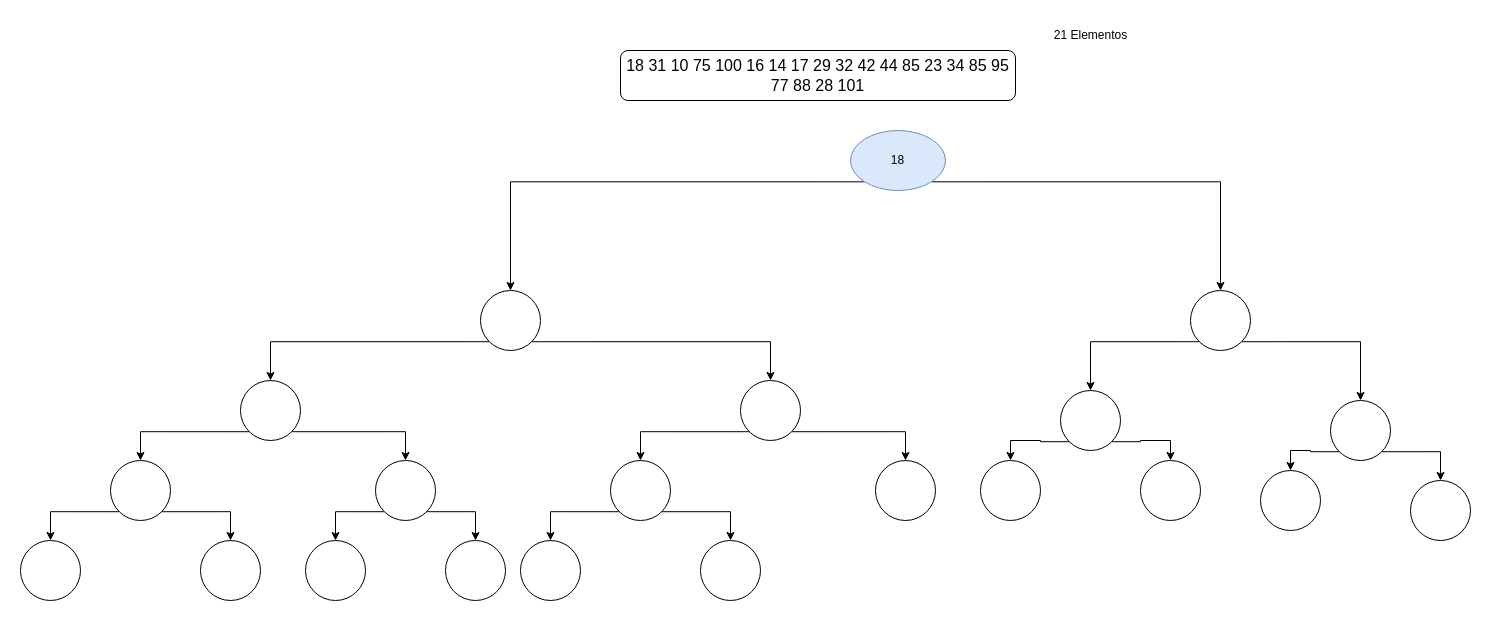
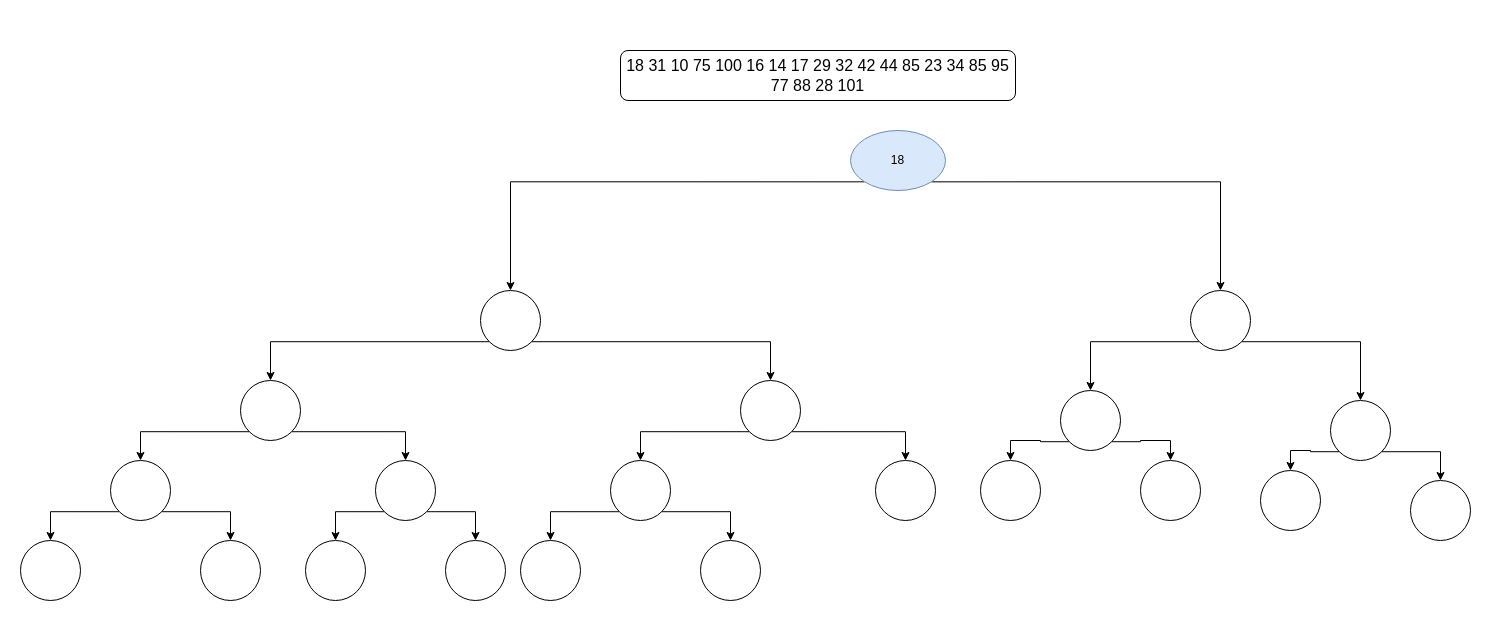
node "21 Elementos": removed
